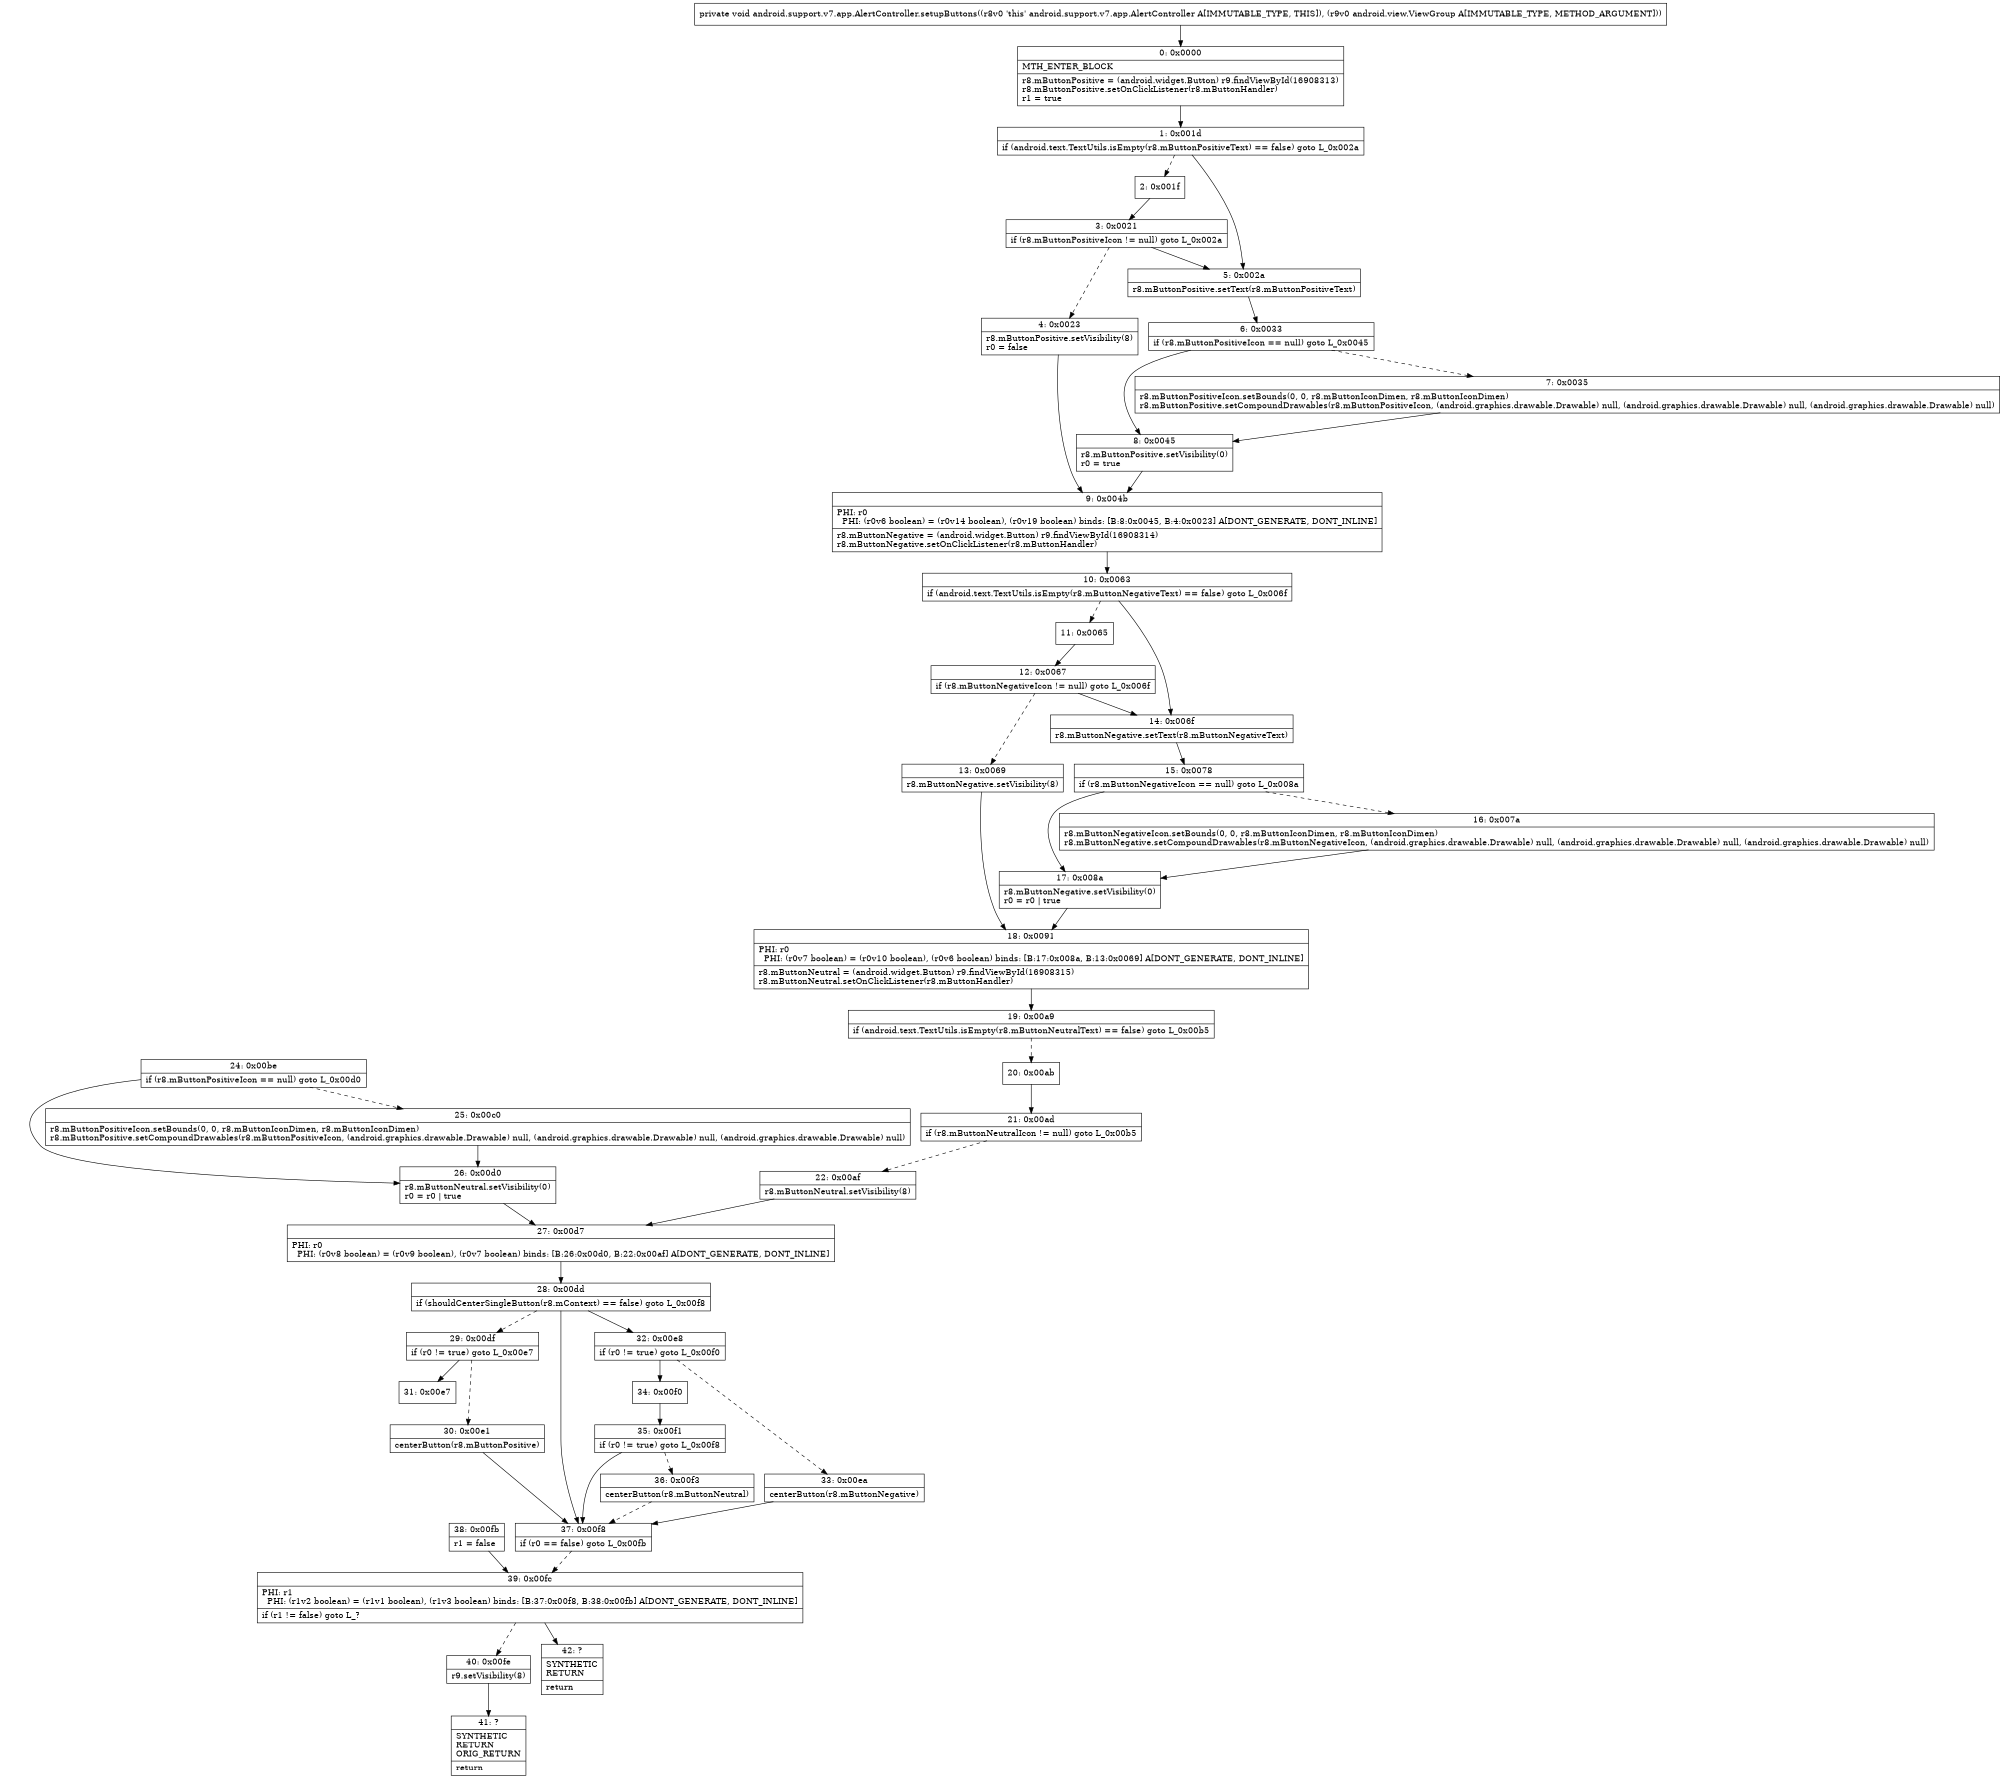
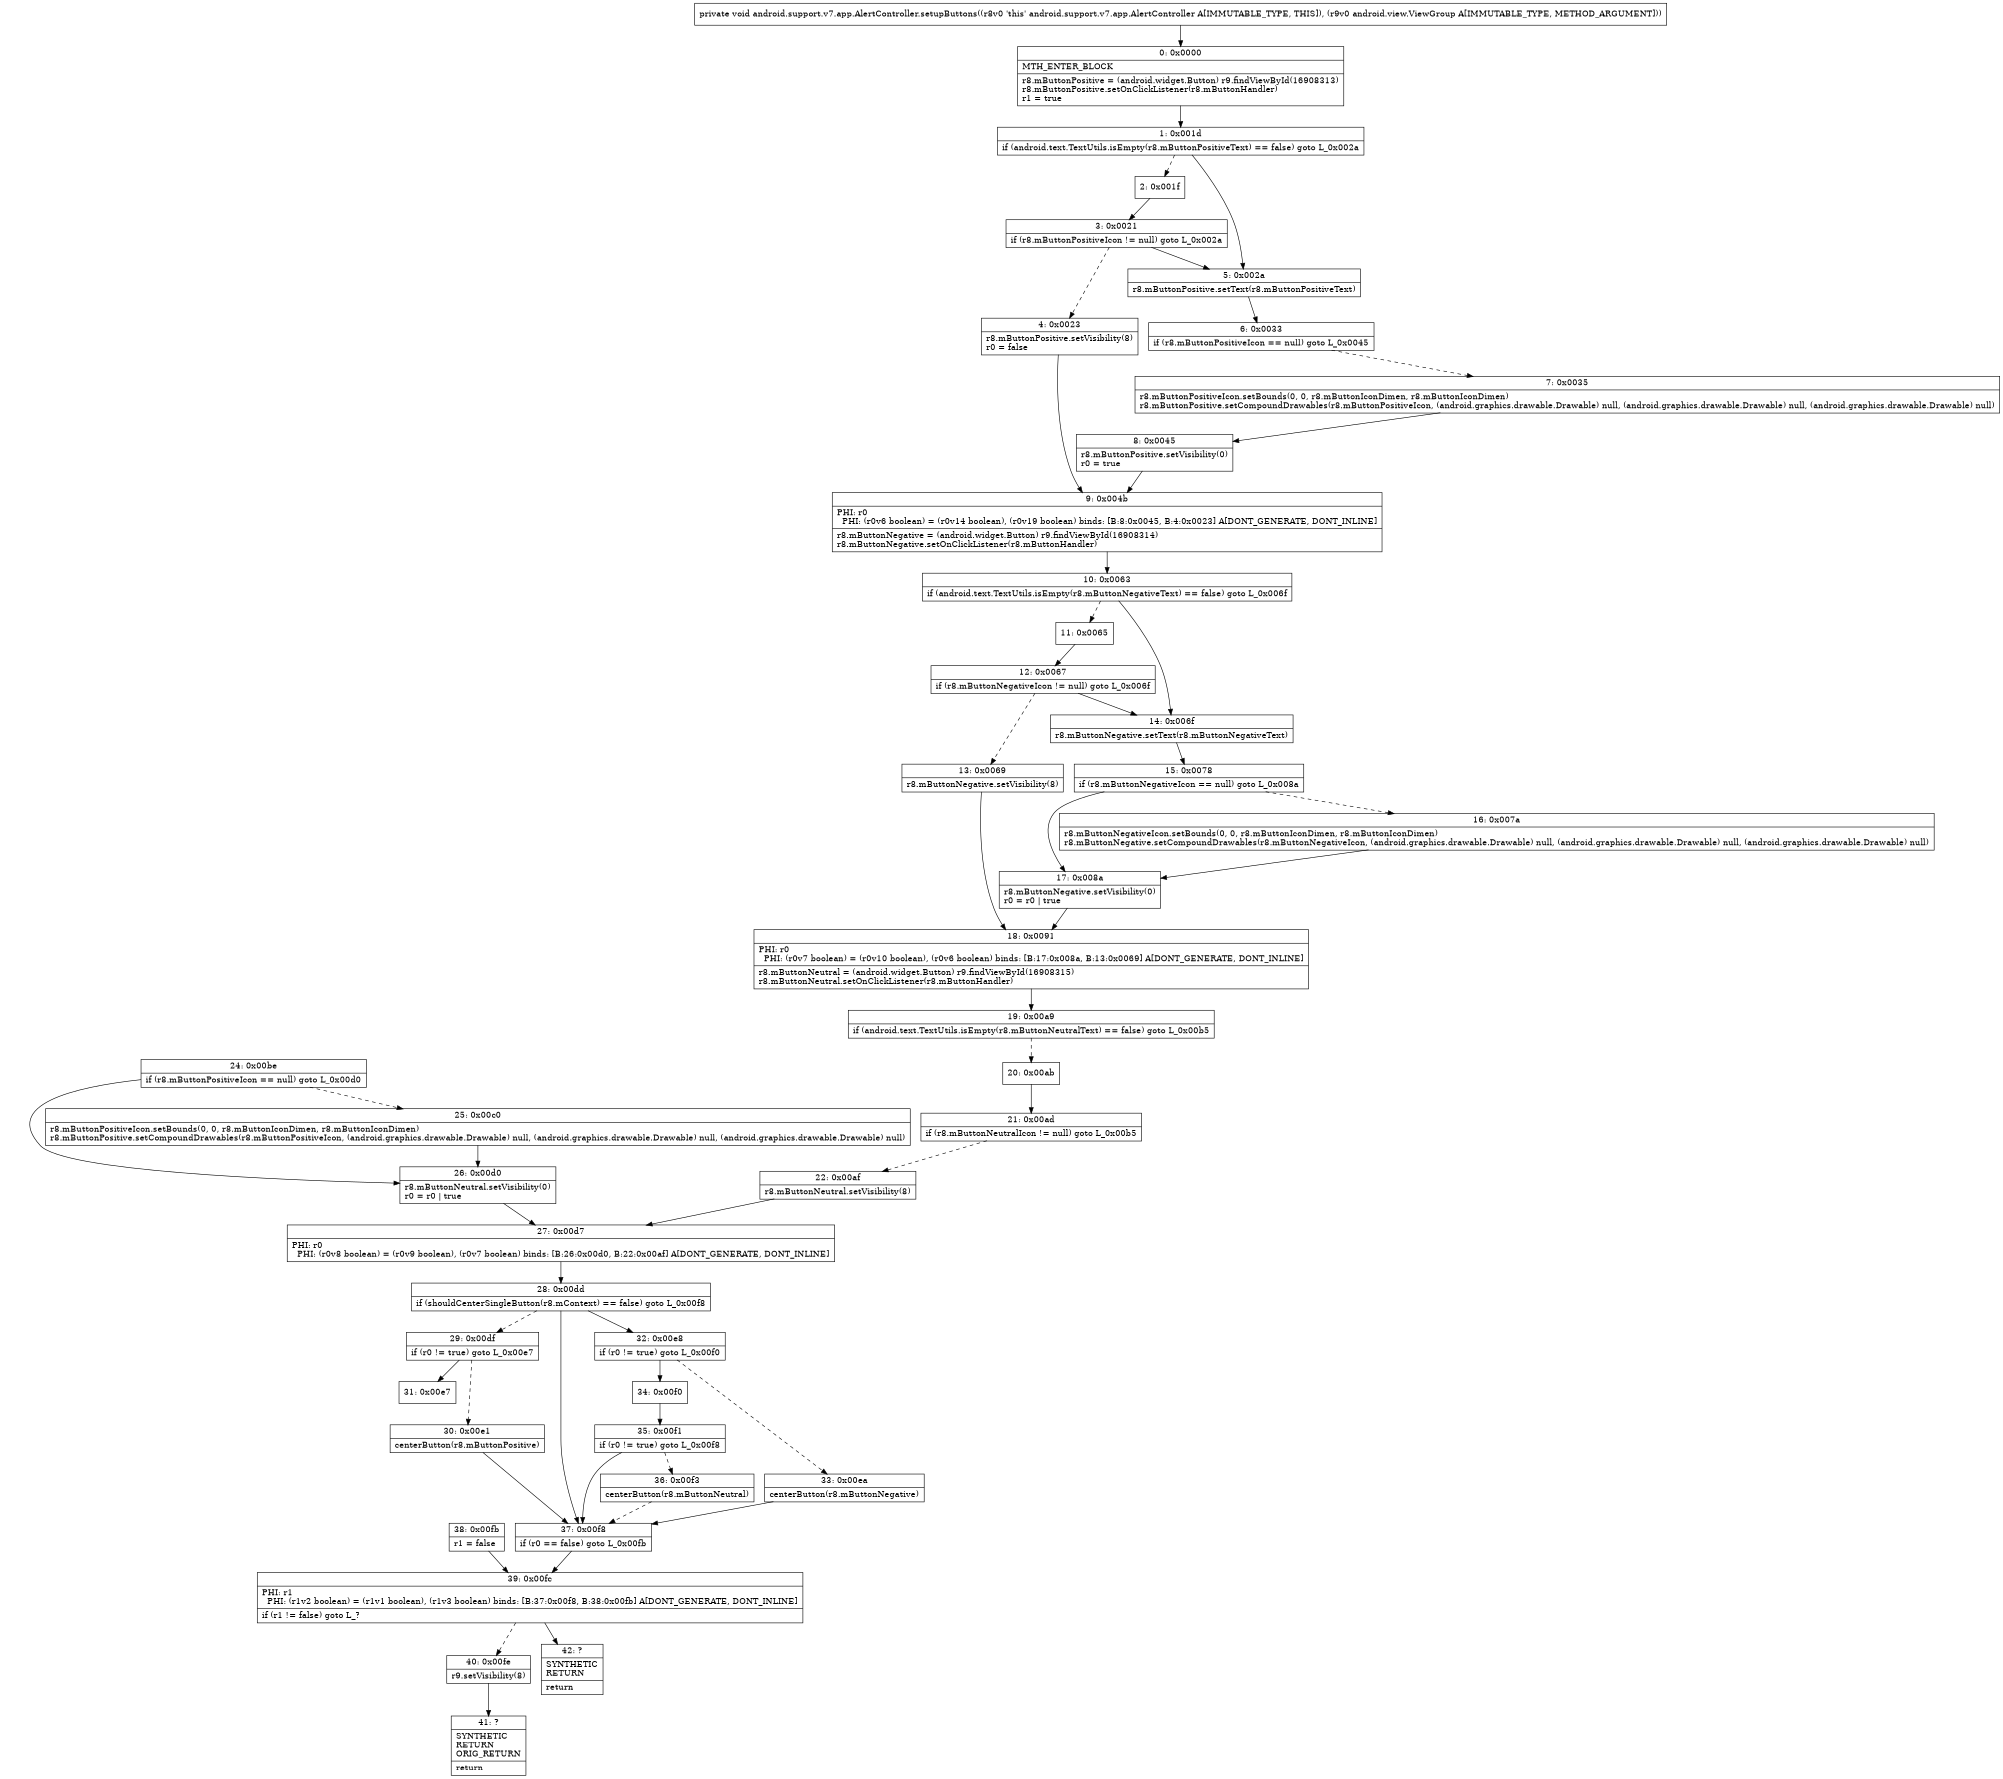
edge "6: 0x0033" -> "8: 0x0045": removed
edge "37: 0x00f8" -> "39: 0x00fc": style dashed -> solid
